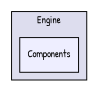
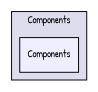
cluster "Engine": label "Engine" -> "Components"
